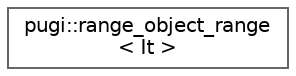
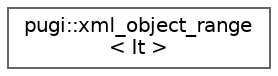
node "pugi::range_object_range < It >": label "pugi::range_object_range < It >" -> "pugi::xml_object_range < It >"
